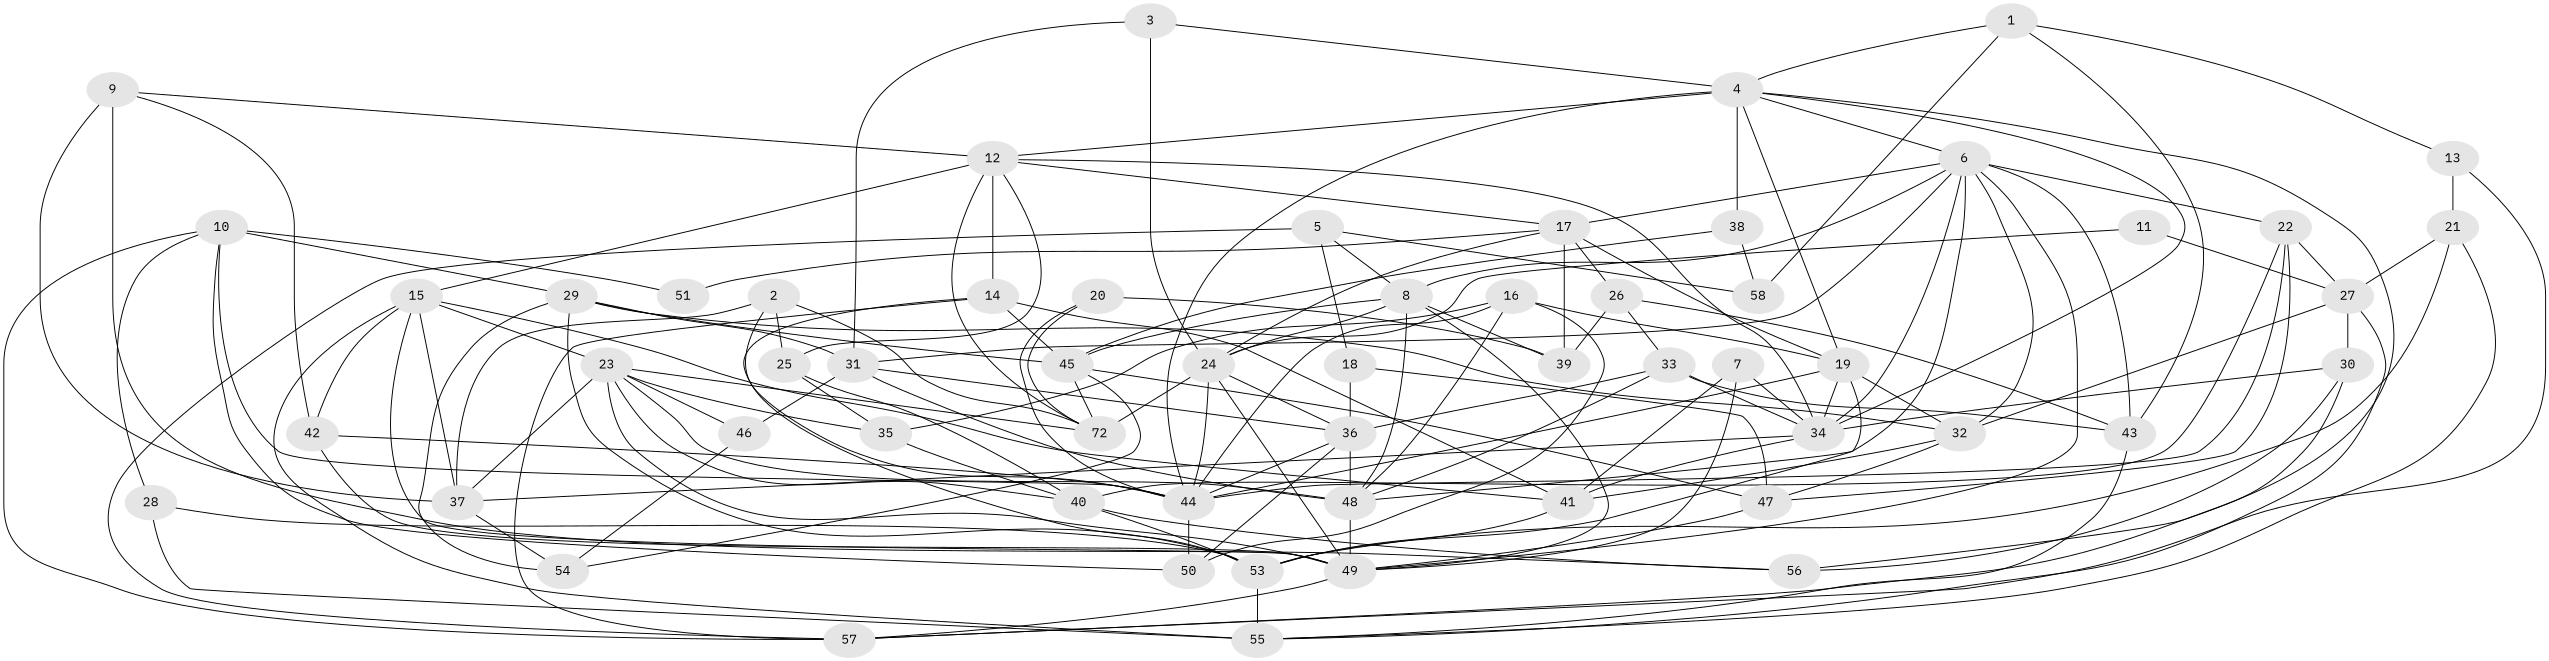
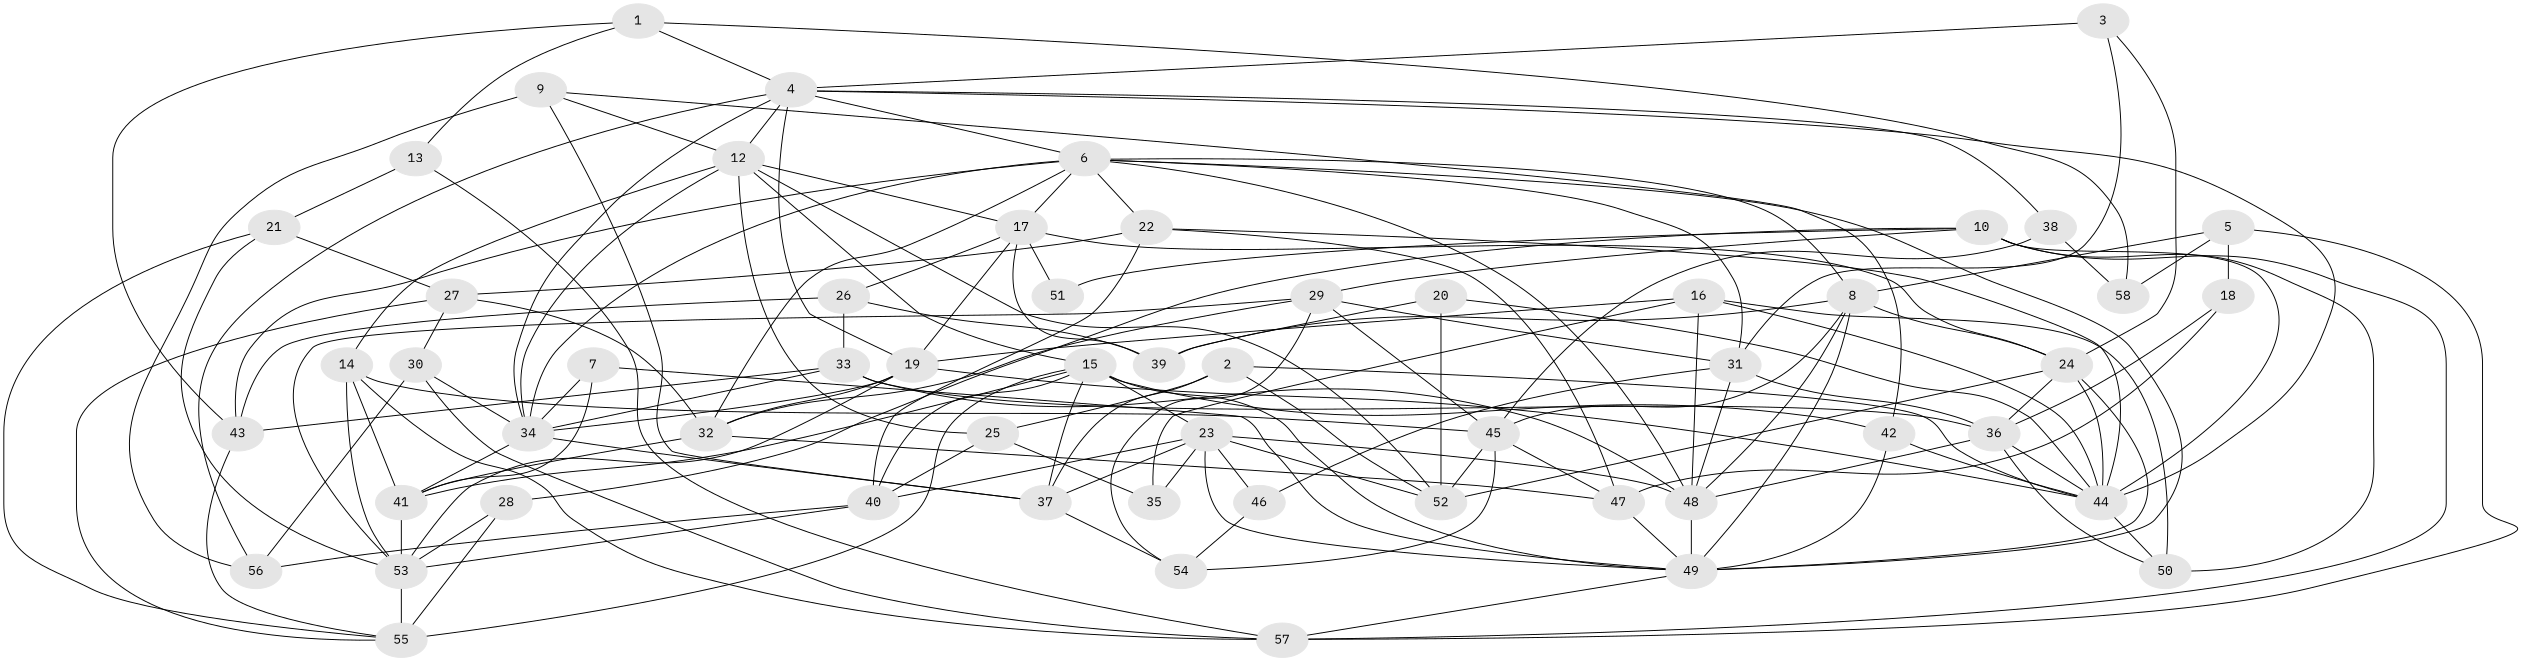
node "11": removed
node "72": label "72" -> "52"
edge "35" -- "40": now "15" -- "40"
